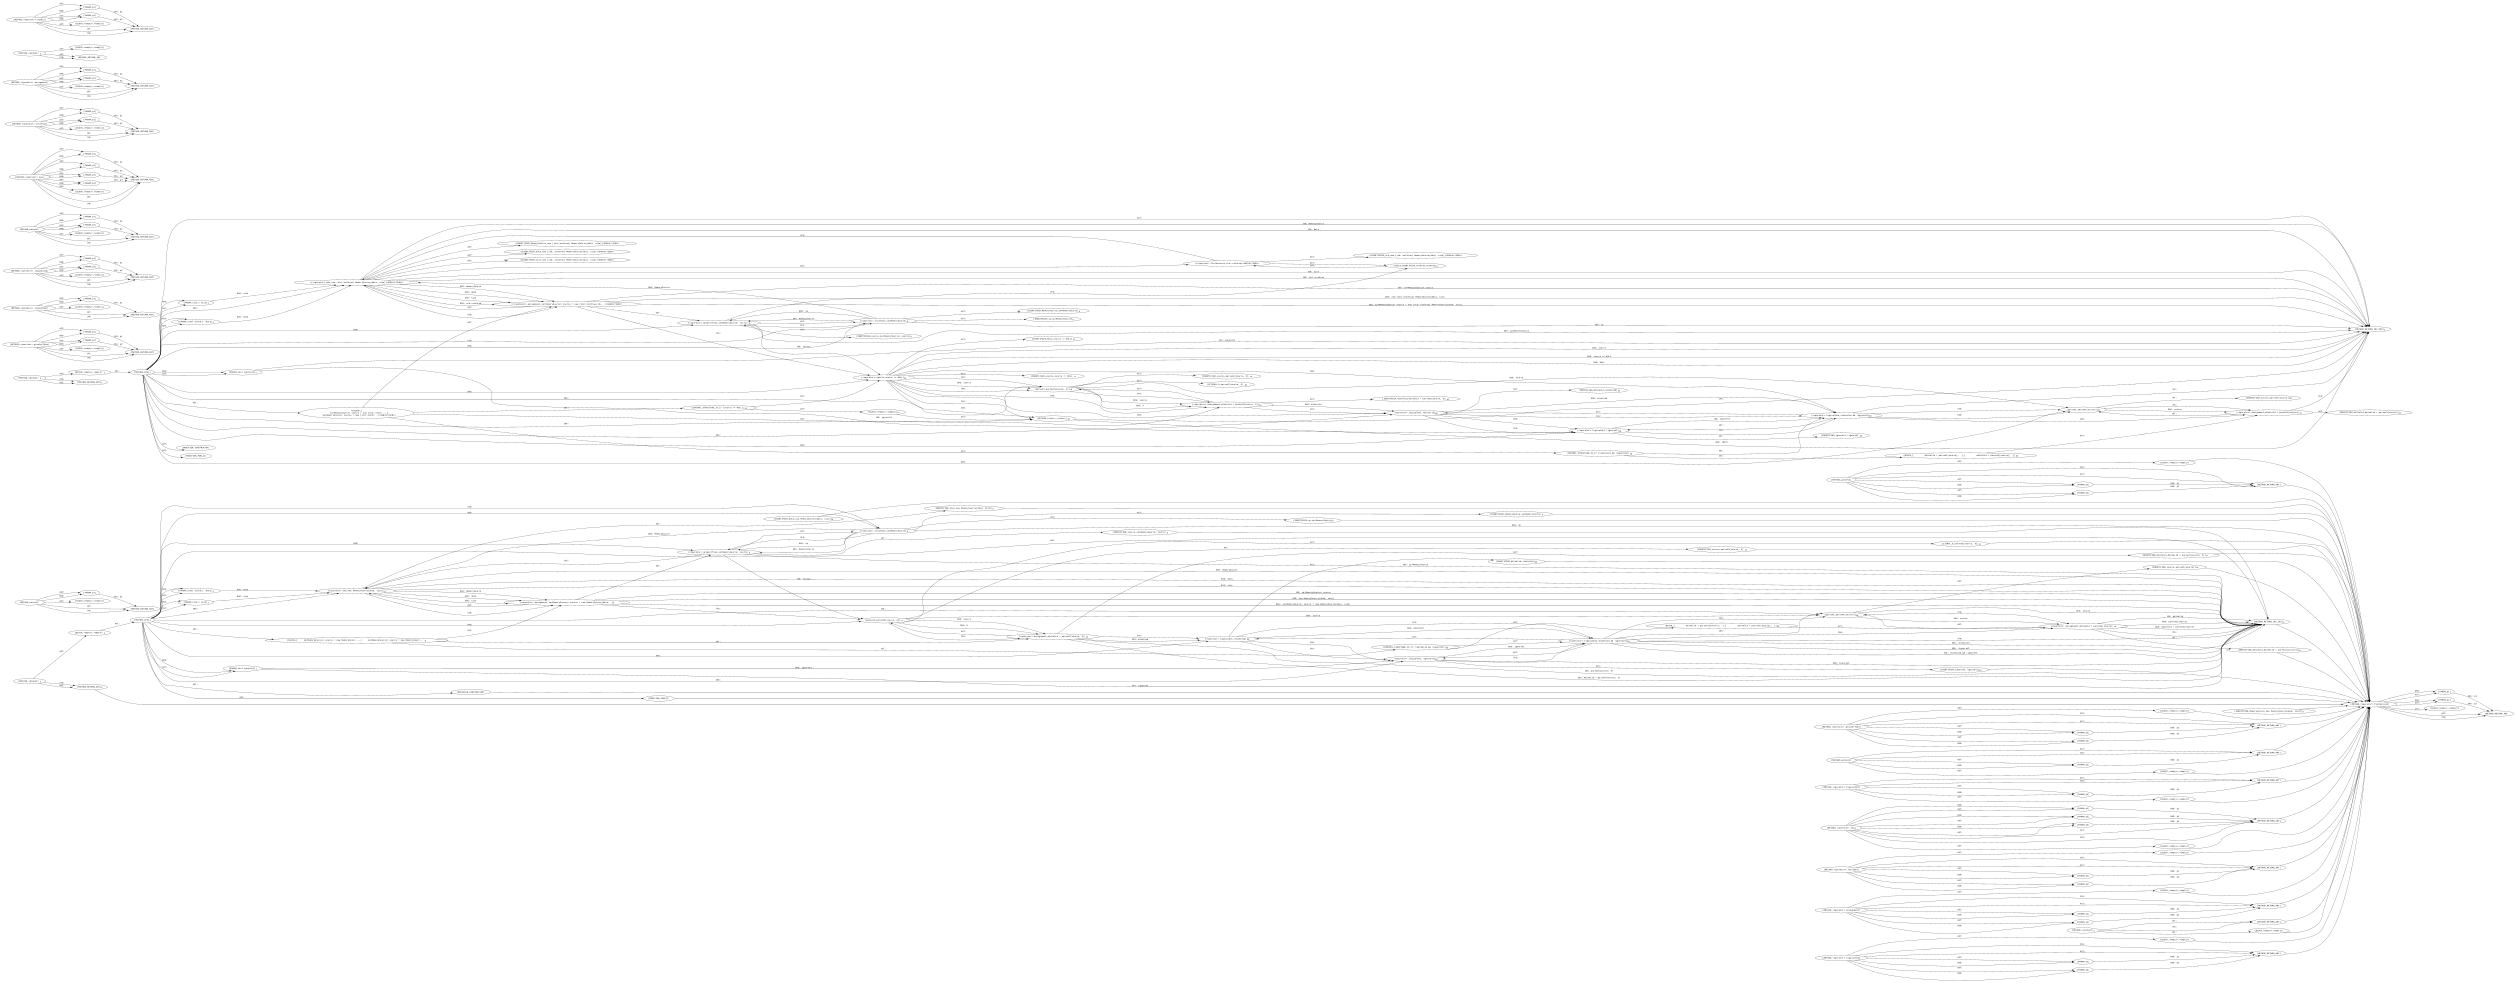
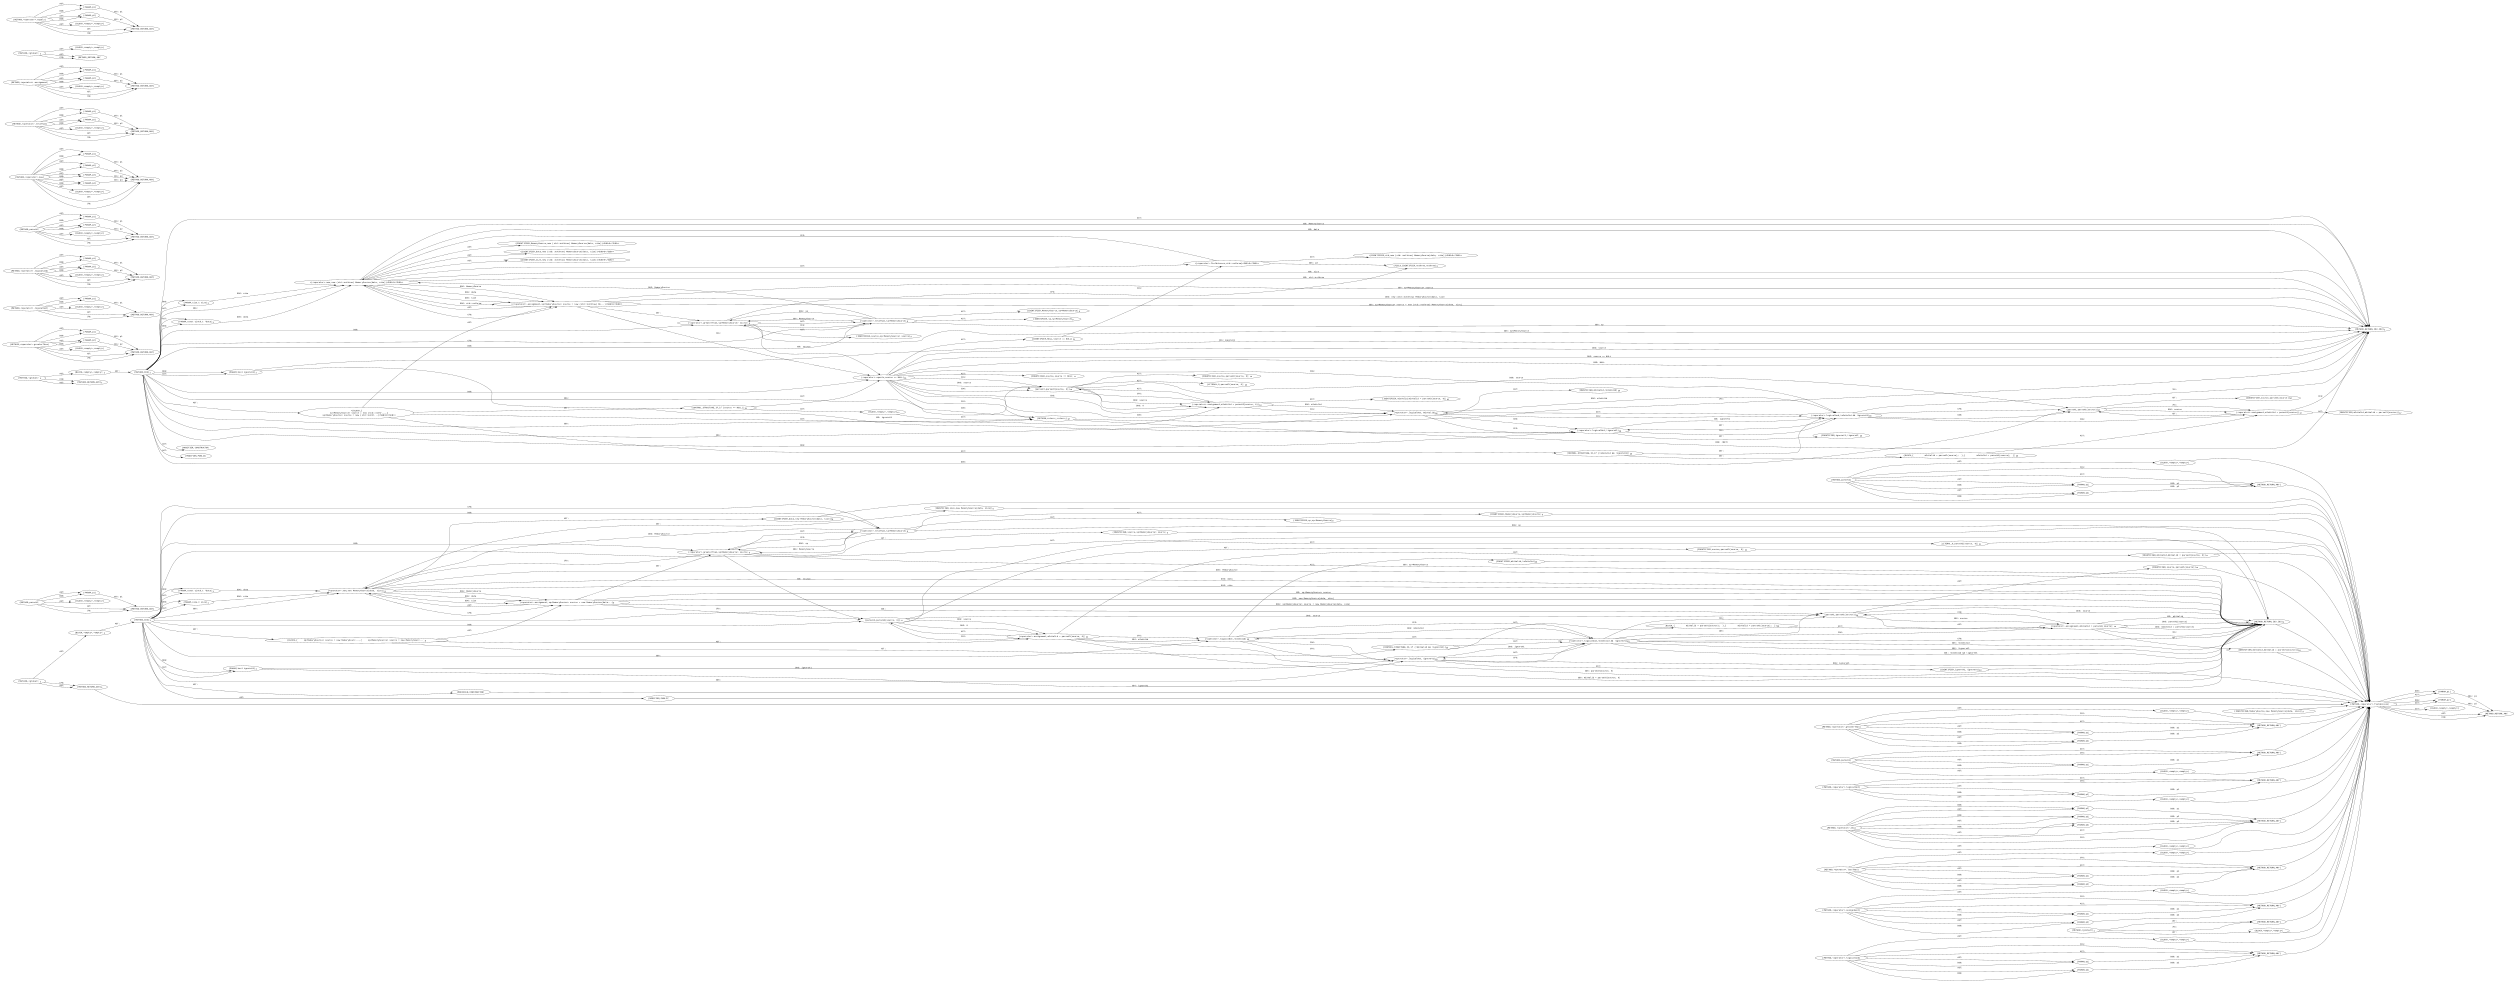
edge "<(<operator>.fieldAccess,std::nothrow)<SUB>9</SUB>>" -> "(FIELD_IDENTIFIER,nothrow,nothrow)": label "AST: " -> "DDG: p3"
edge "(FIELD_IDENTIFIER,nothrow,nothrow)" -> "<(<operator>.fieldAccess,std::nothrow)<SUB>9</SUB>>": now "(IDENTIFIER,NULL,source == NULL)" -> "<(<operator>.fieldAccess,std::nothrow)<SUB>9</SUB>>"
edge "(<operator>.new,new MemorySource(data, size))" -> "(IDENTIFIER,data,new MemorySource(data, size))": added, label "AST:"
